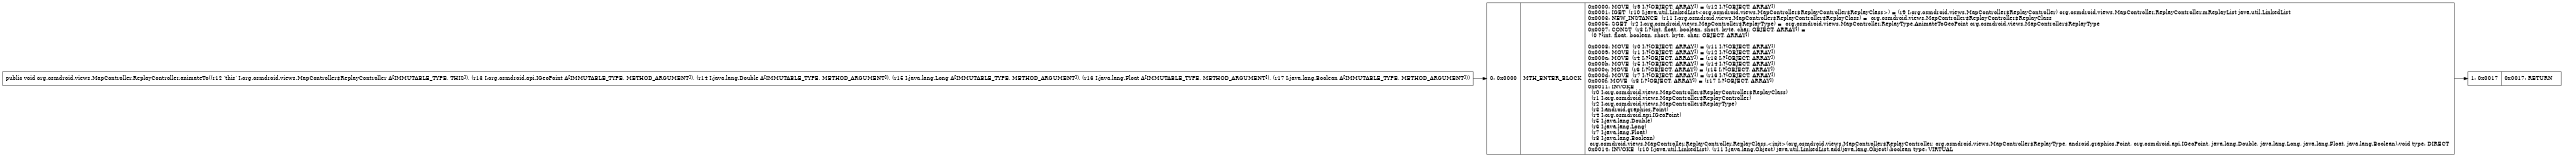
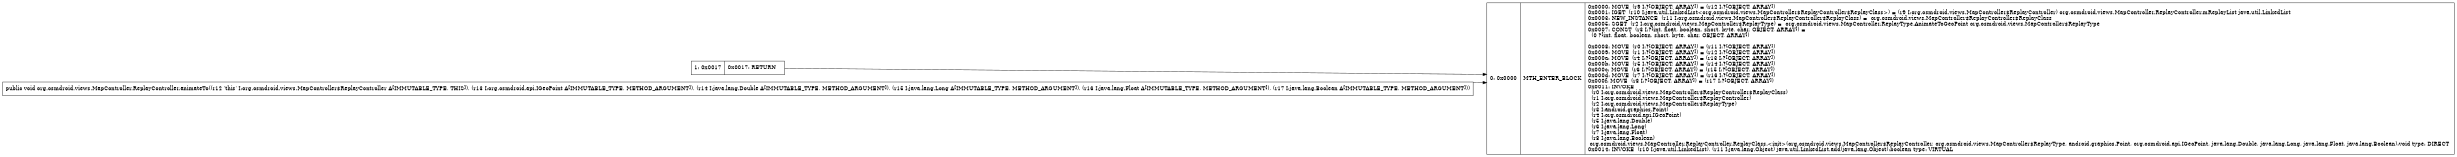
edge "0: 0x0000" -> "1: 0x0017": reversed
